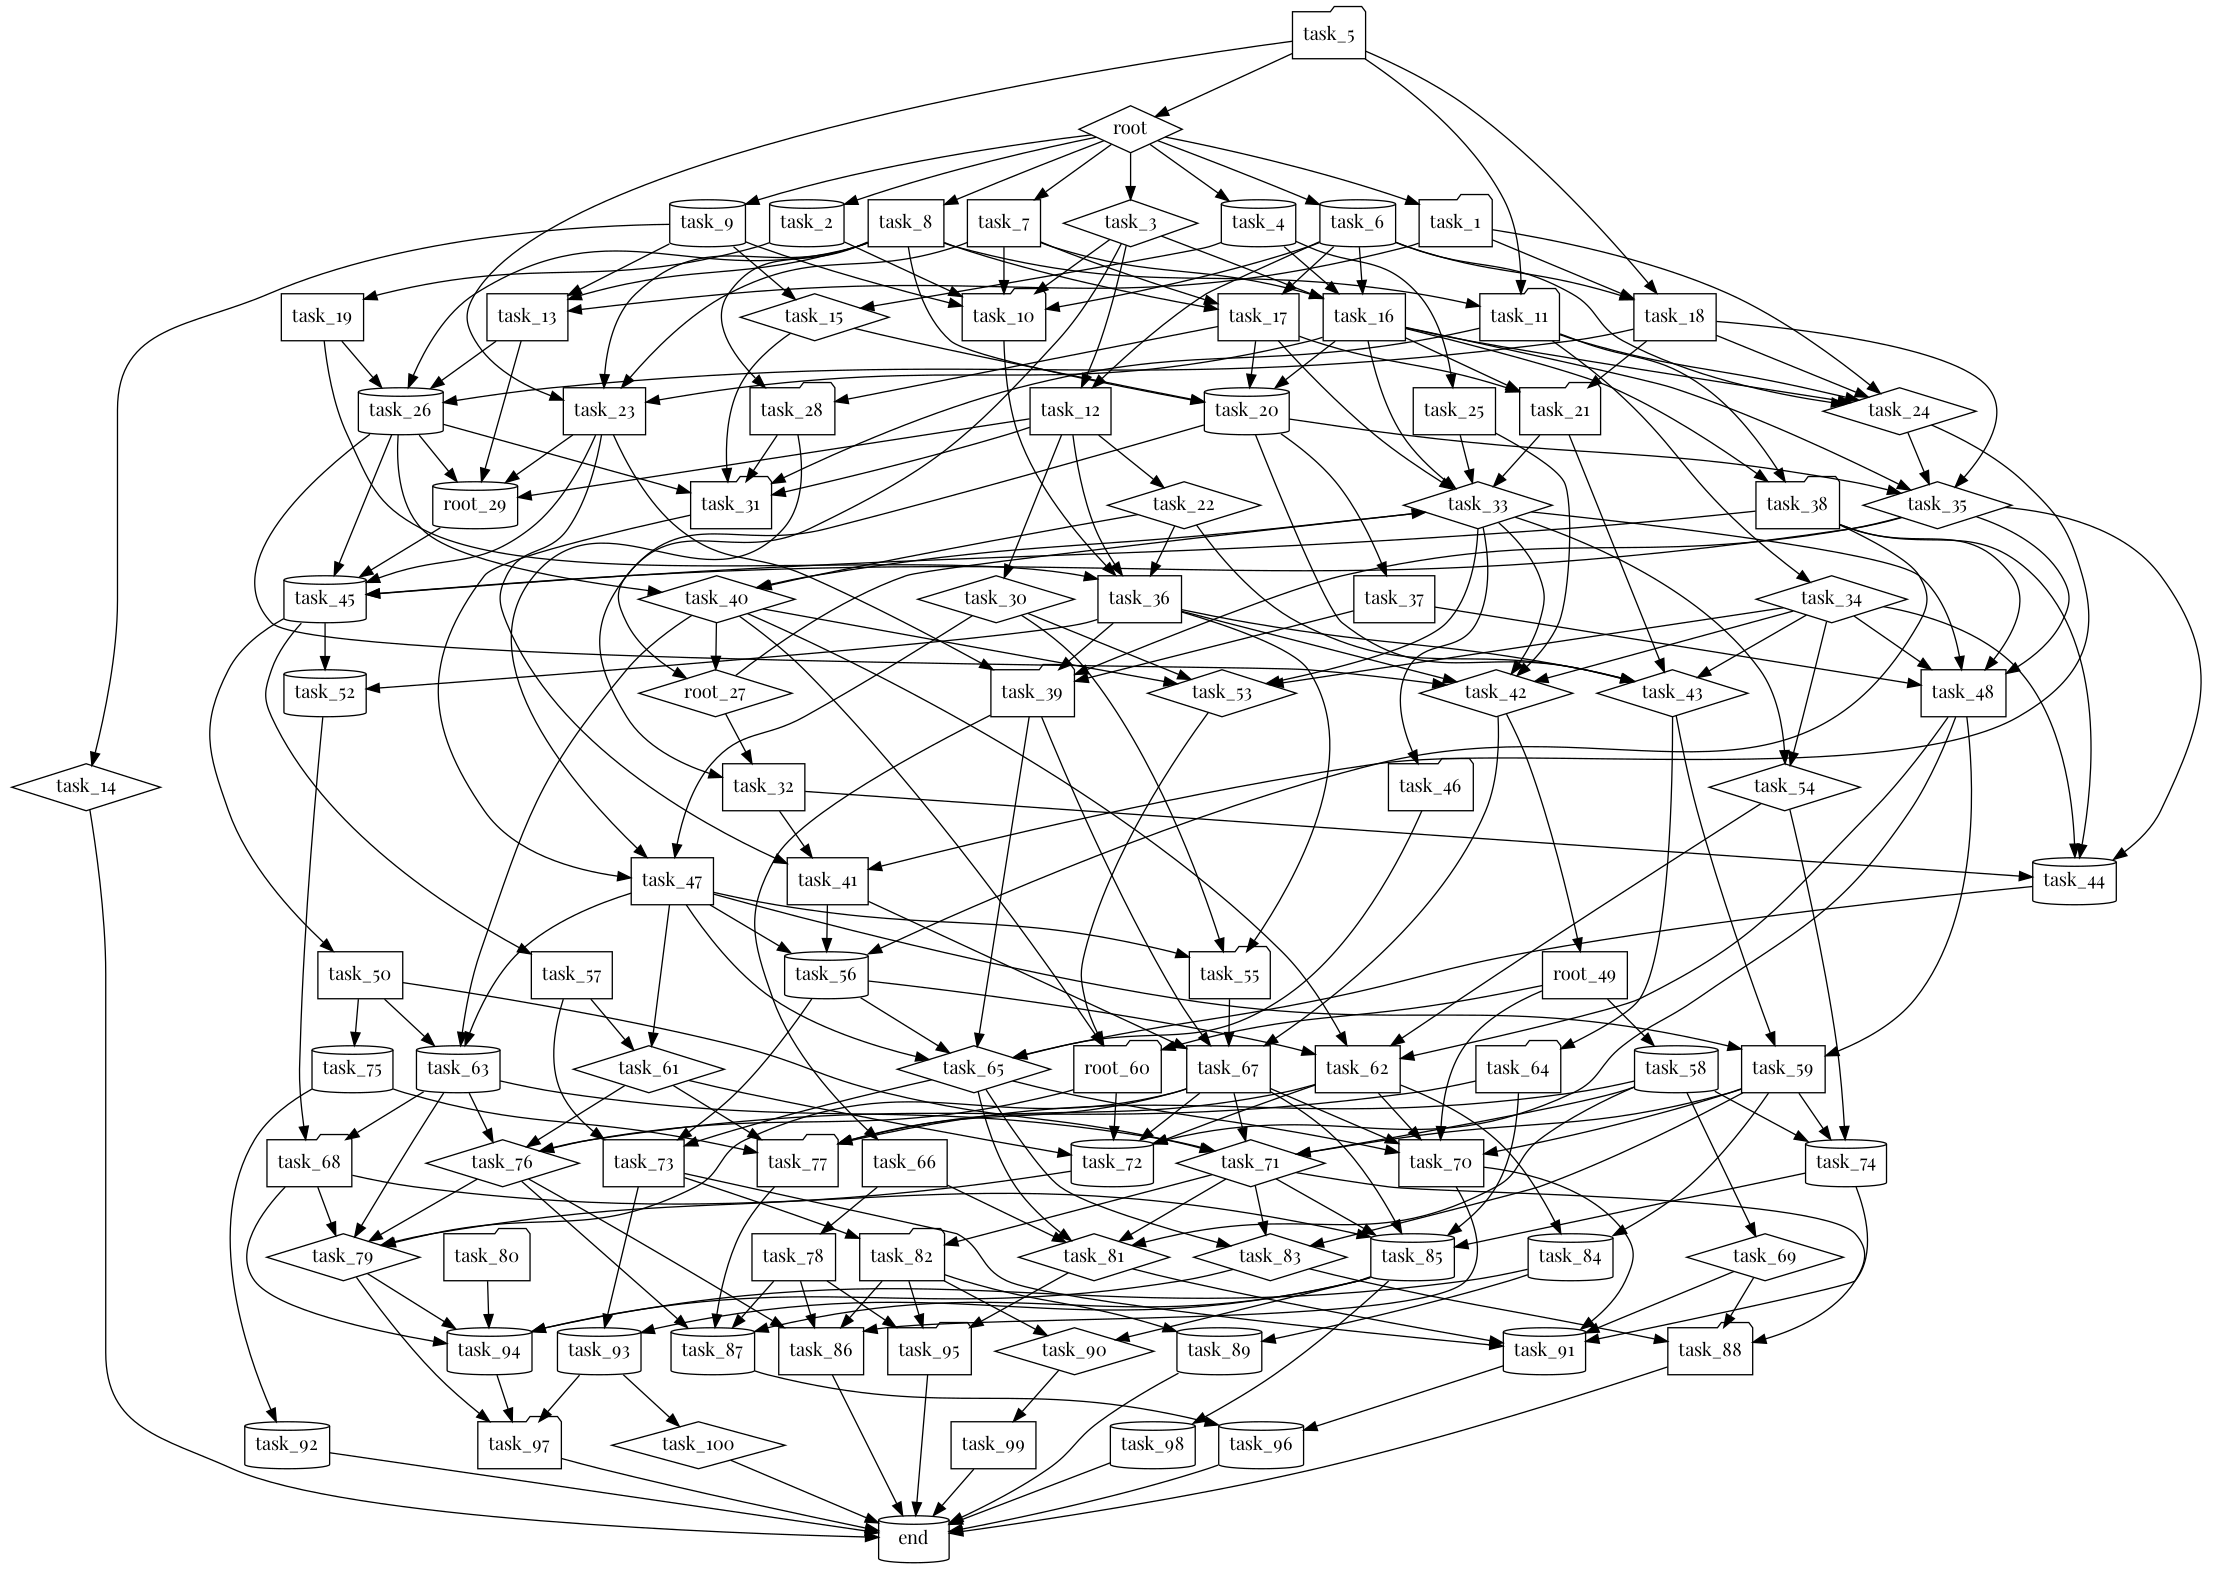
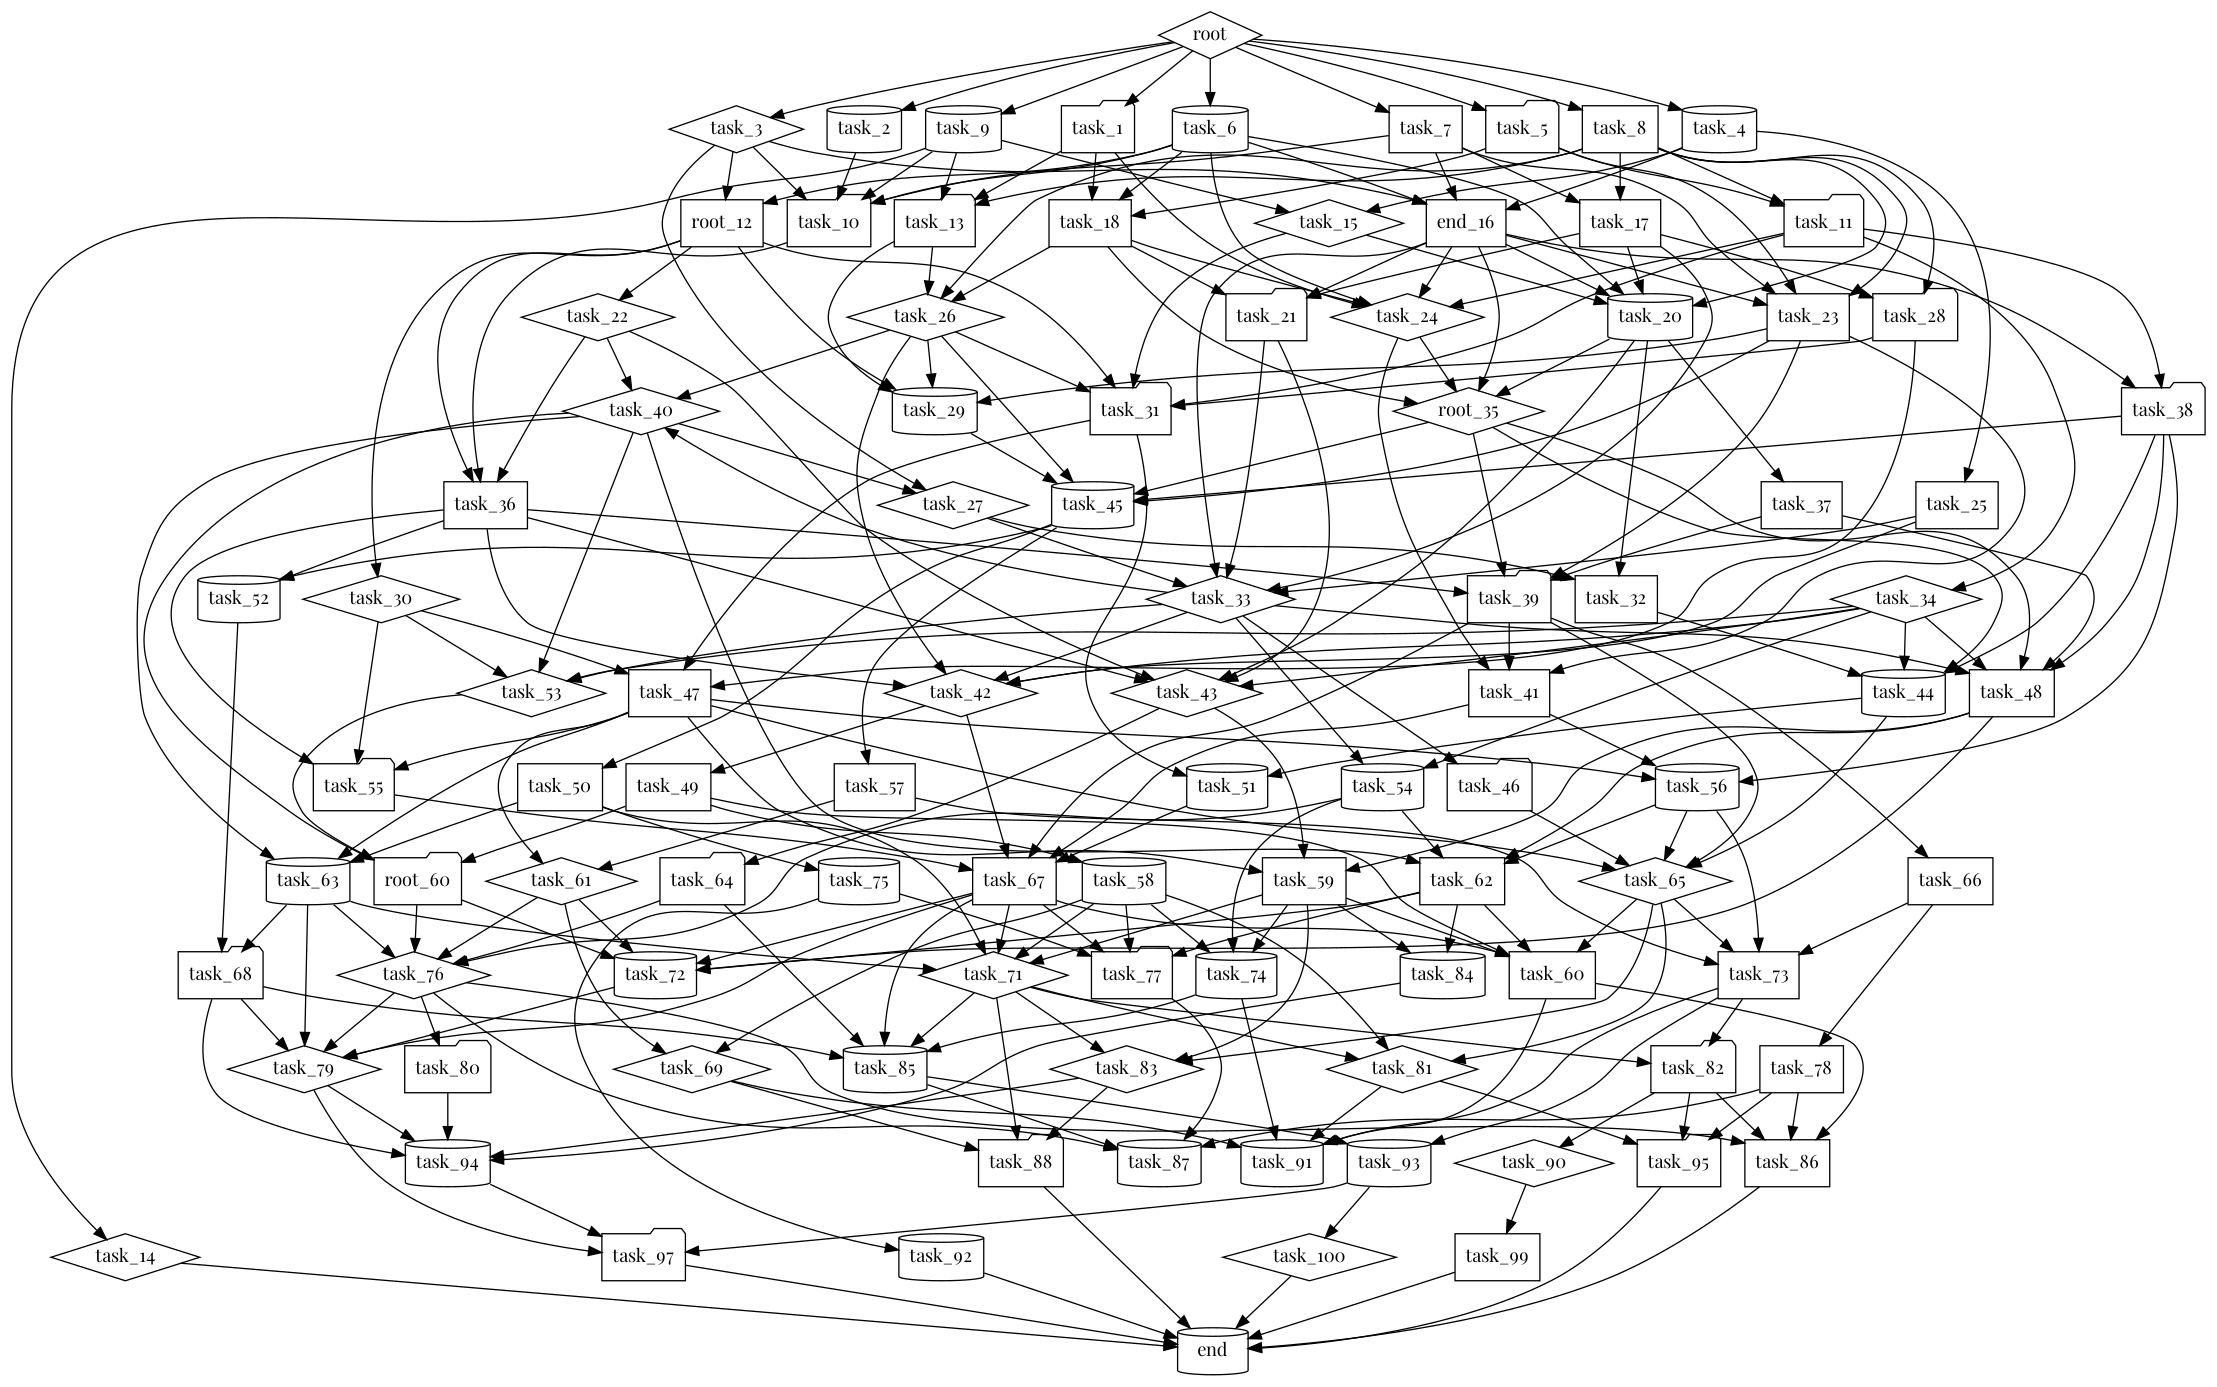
edge "task_5" -> "root": reversed
edge "task_6" -> "task_17": now "task_6" -> "task_20"
node "task_19": removed
node "task_13": shape box -> folder
node "task_16": label "task_16" -> "end_16"
node "task_26": shape cylinder -> diamond
node "task_12": label "task_12" -> "root_12"
node "root_29": label "root_29" -> "task_29"
node "task_35": label "task_35" -> "root_35"
node "root_27": label "root_27" -> "task_27"
node "task_51": added
node "task_54": shape diamond -> cylinder
edge "task_32" -> "task_41": now "task_39" -> "task_41"
edge "task_54" -> "task_76": added
node "root_49": label "root_49" -> "task_49"
edge "task_76" -> "task_80": added
edge "task_61" -> "task_77": now "task_61" -> "task_69"
node "task_70": label "task_70" -> "task_60"
edge "task_66" -> "task_81": now "task_66" -> "task_73"
edge "task_85" -> "task_90": removed
node "task_89": removed
node "task_98": removed
node "task_96": removed
